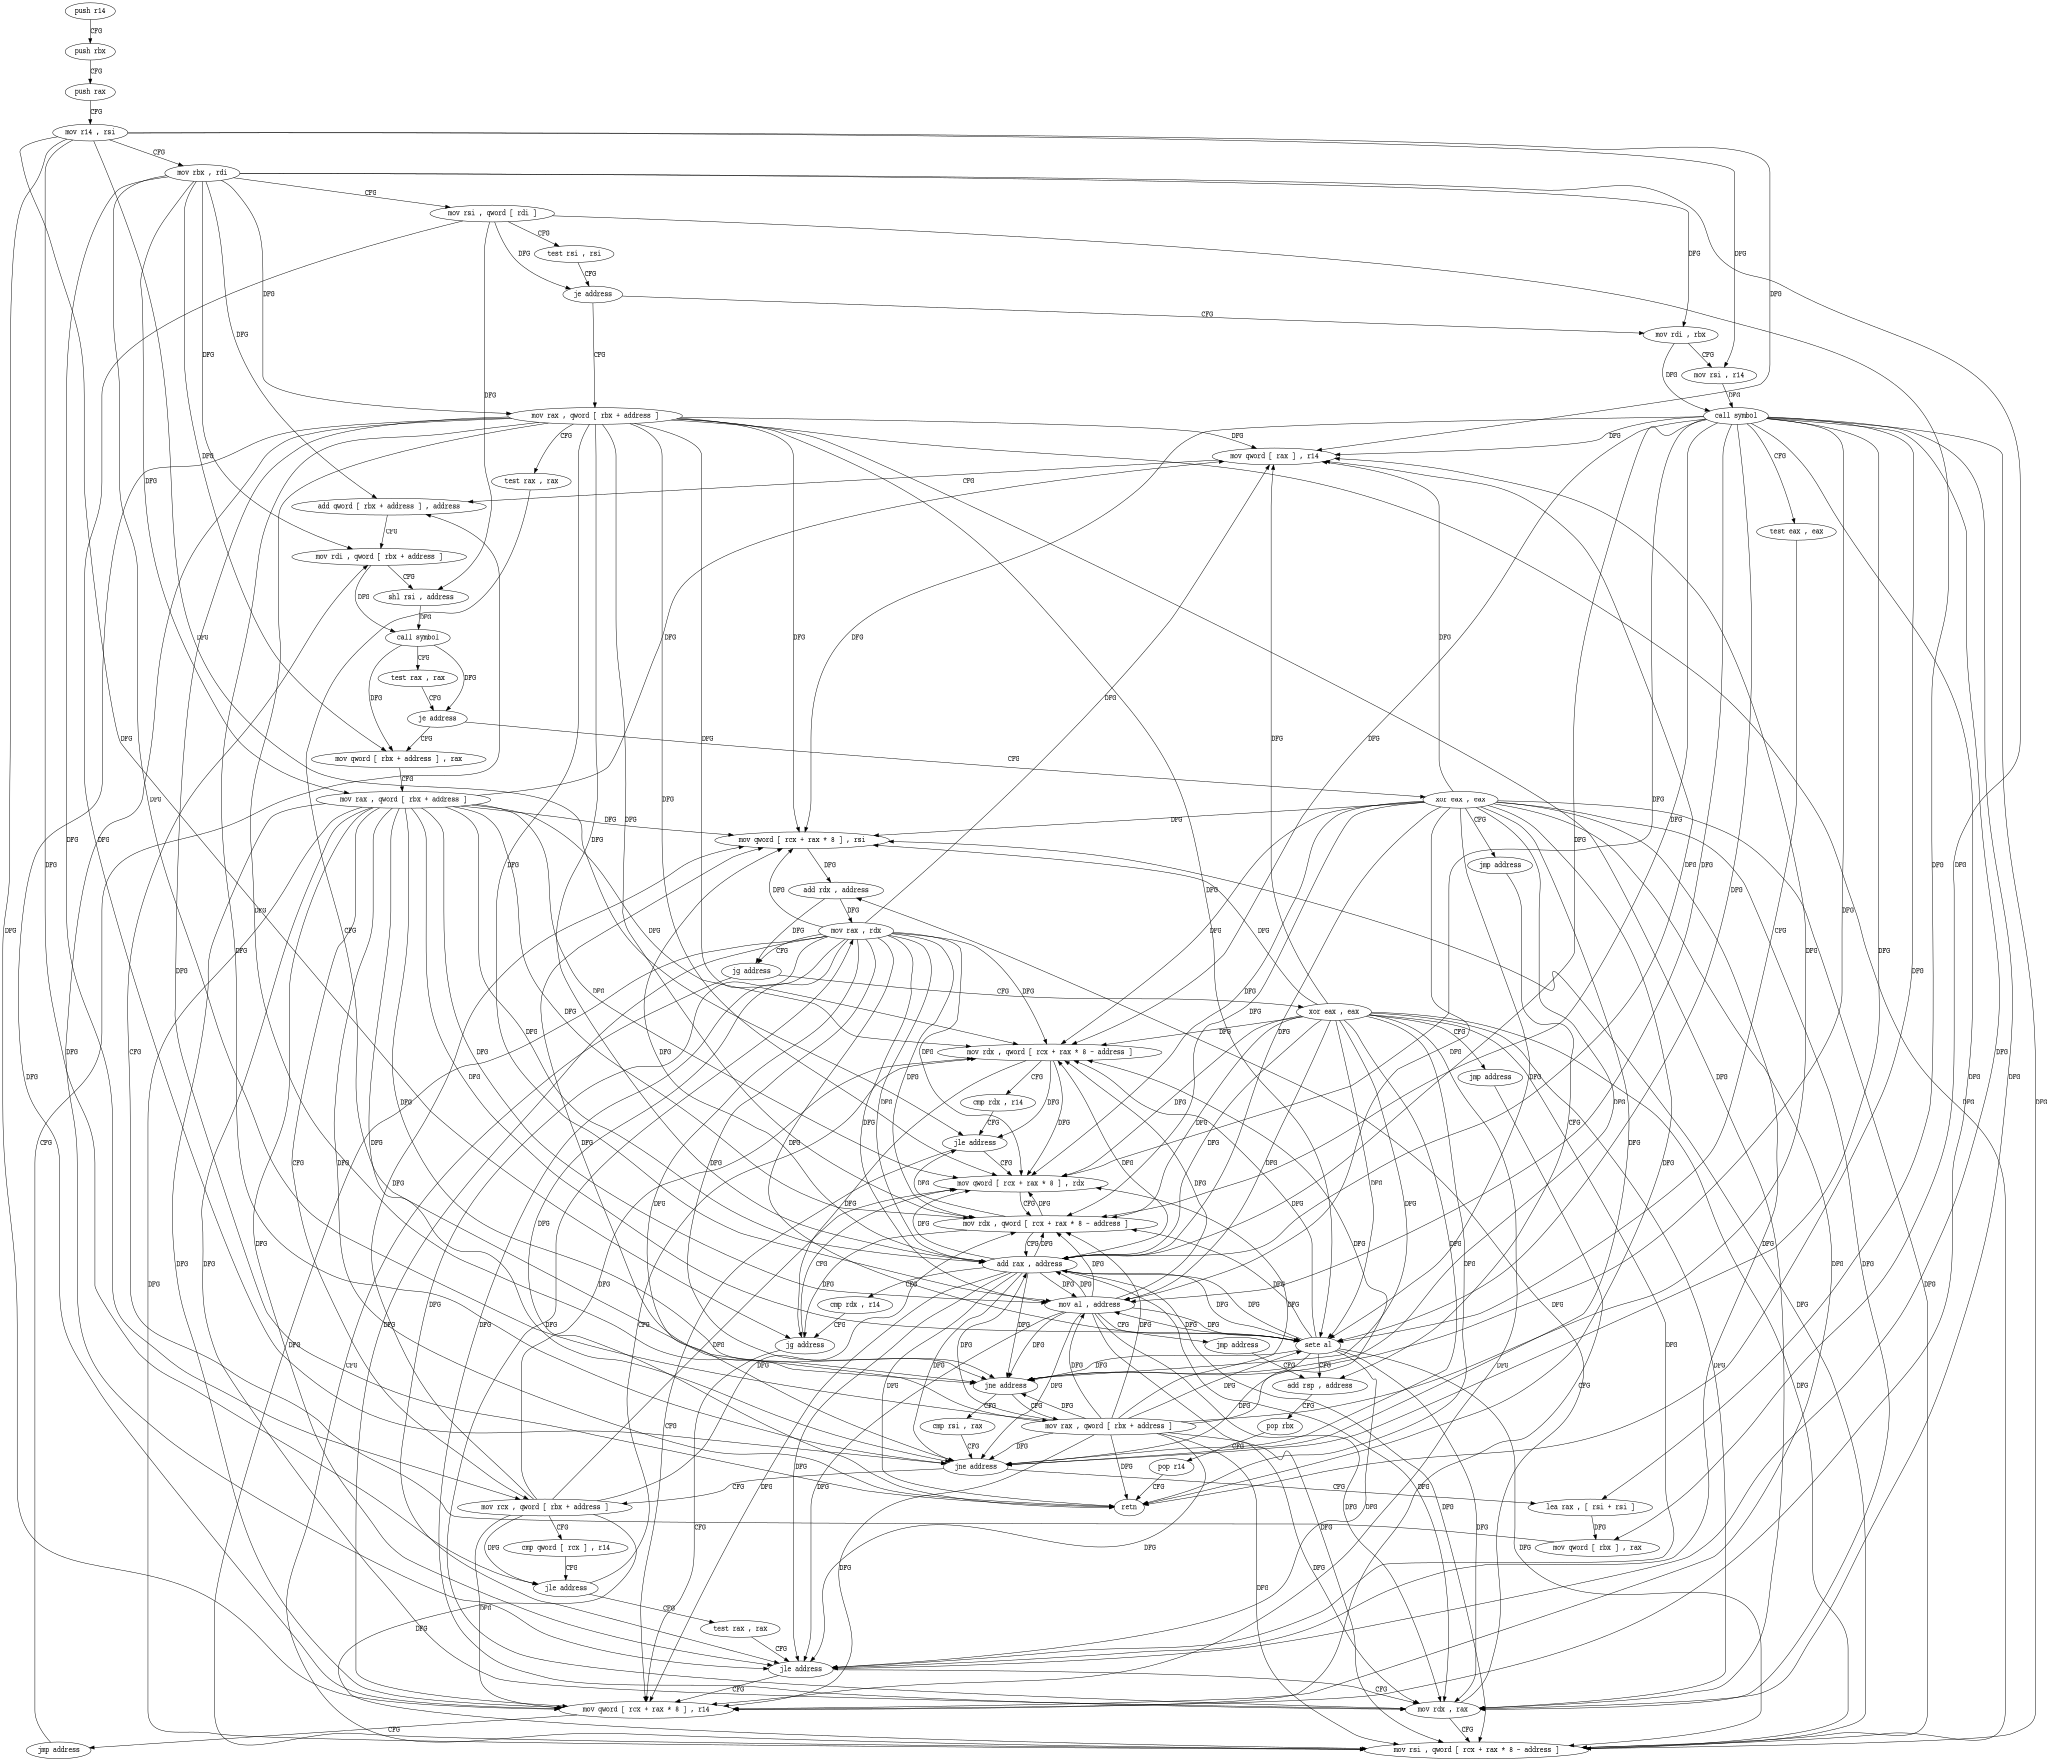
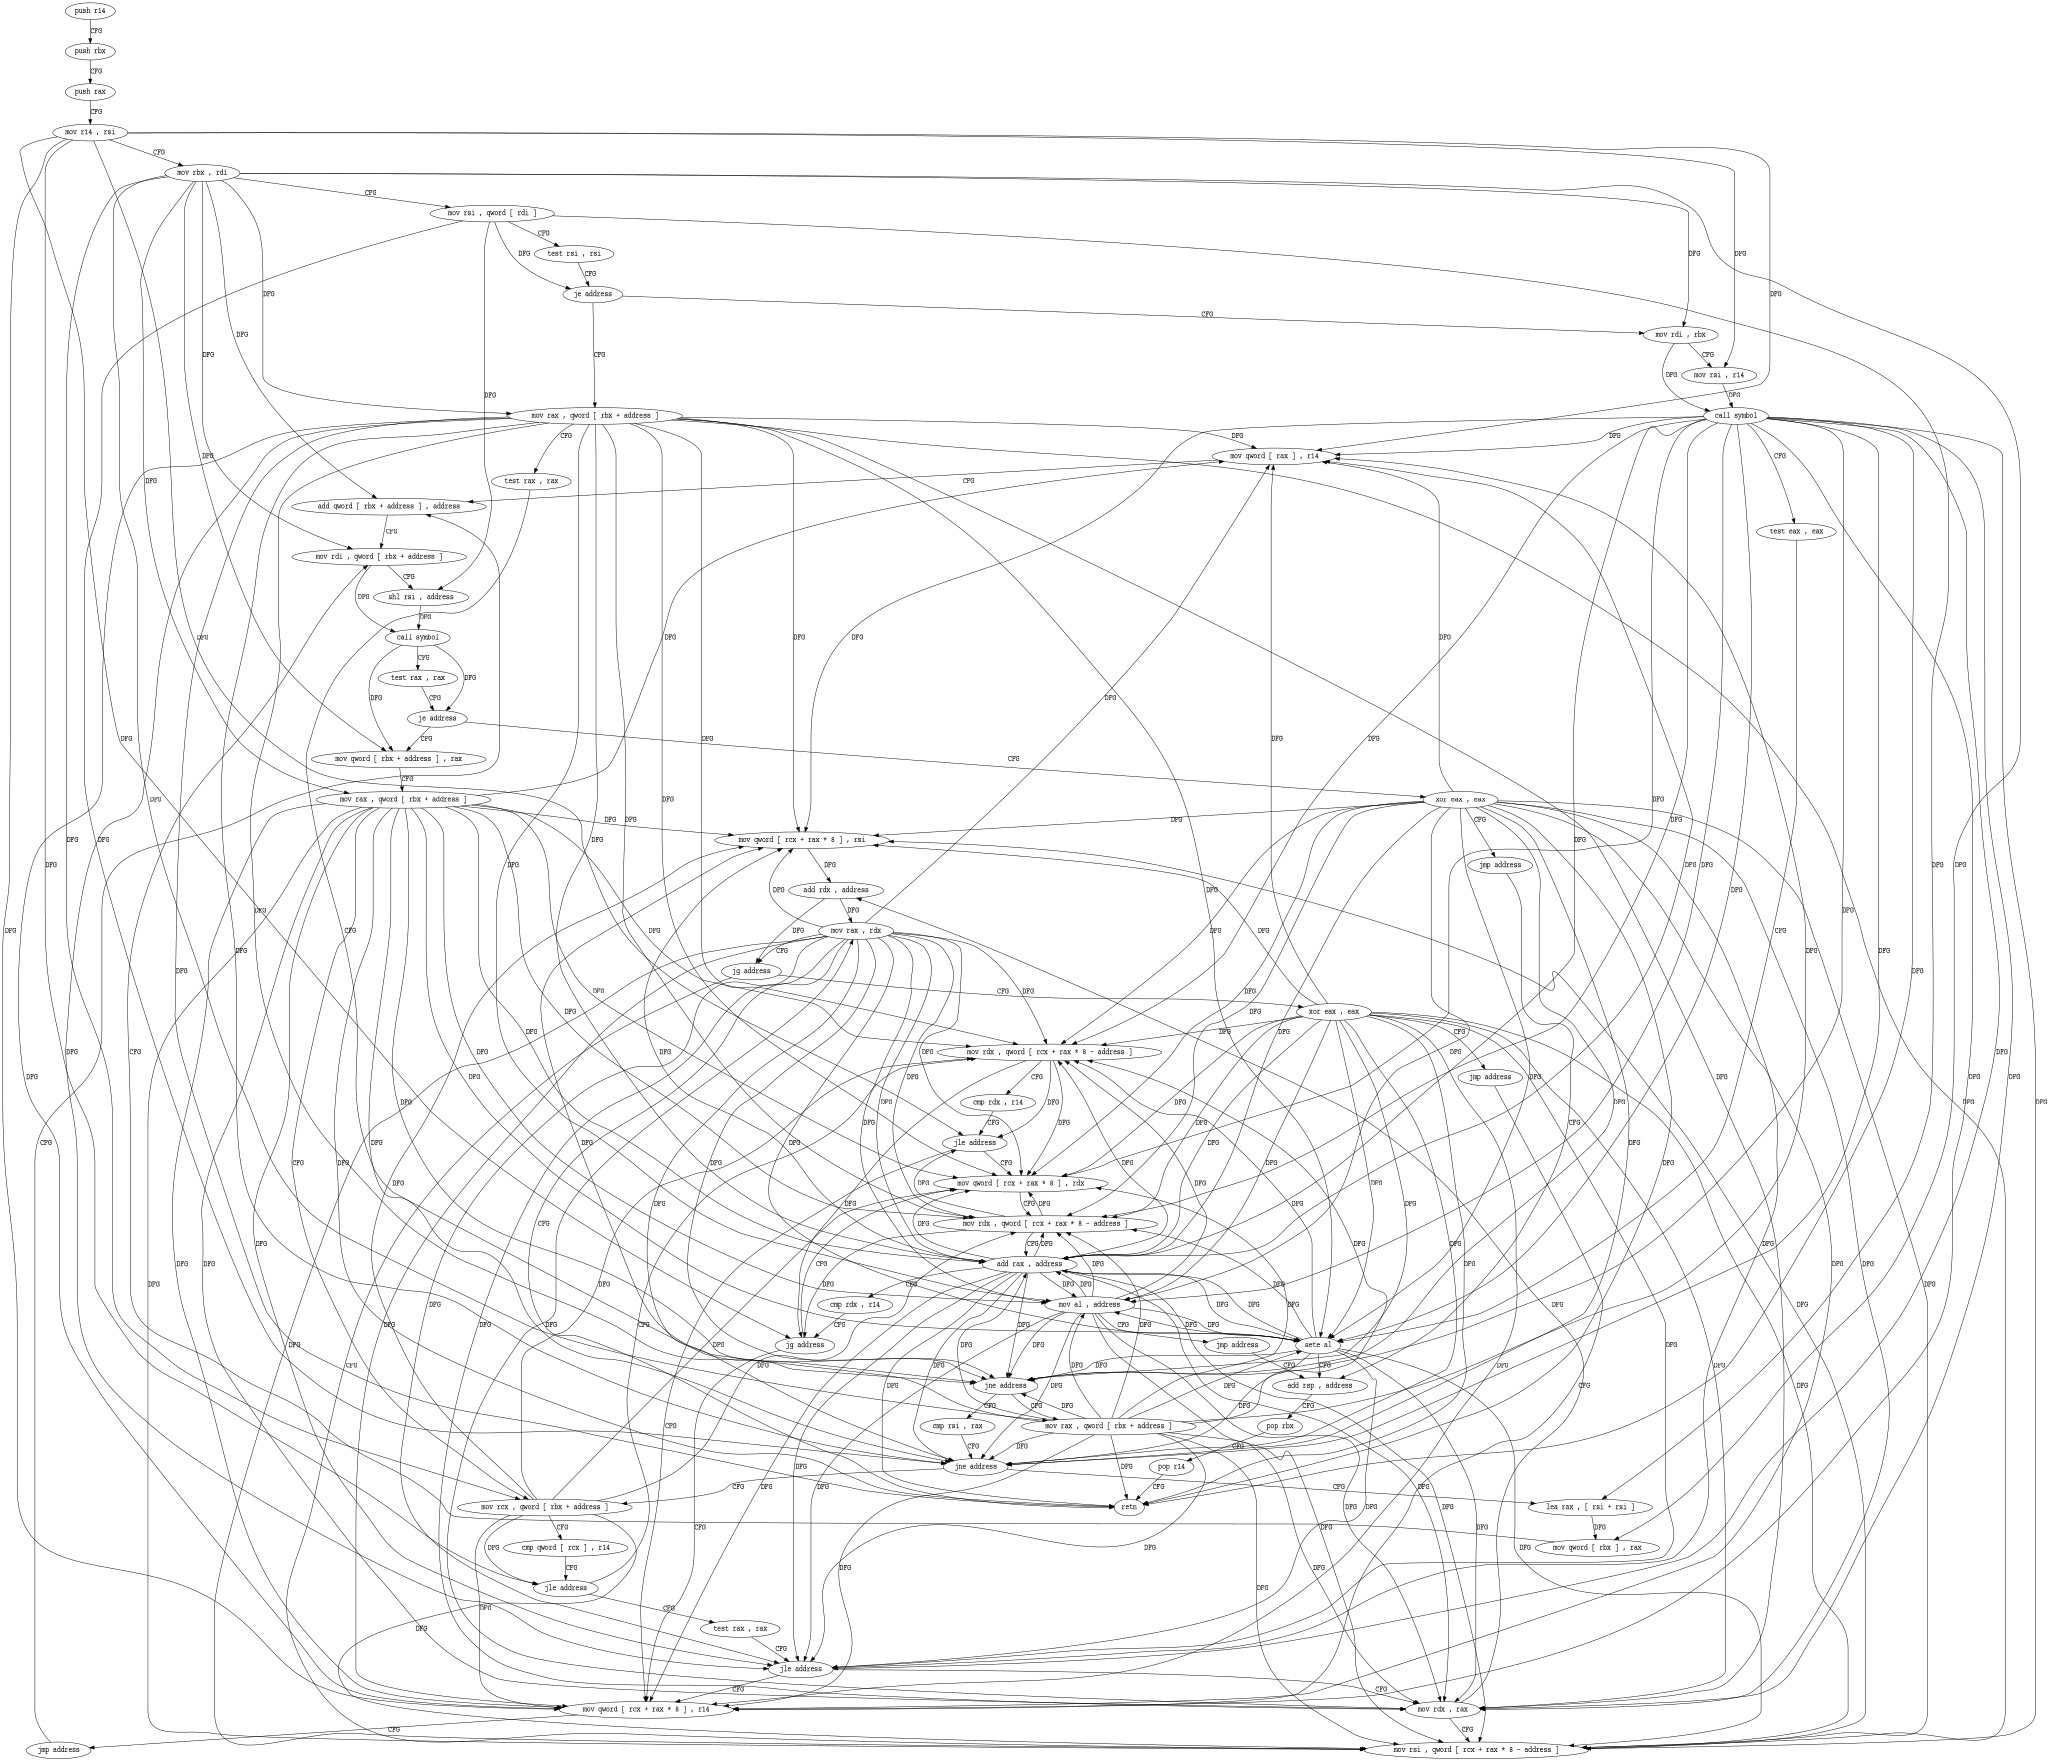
edge "mov rax , rdx" -> "retn": label "DFG" -> "CFG"
